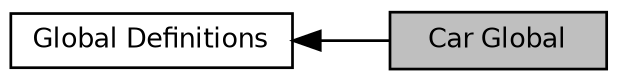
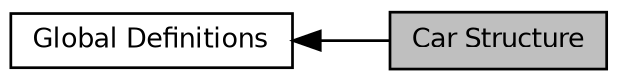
node "Car Global": label "Car Global" -> "Car Structure"
